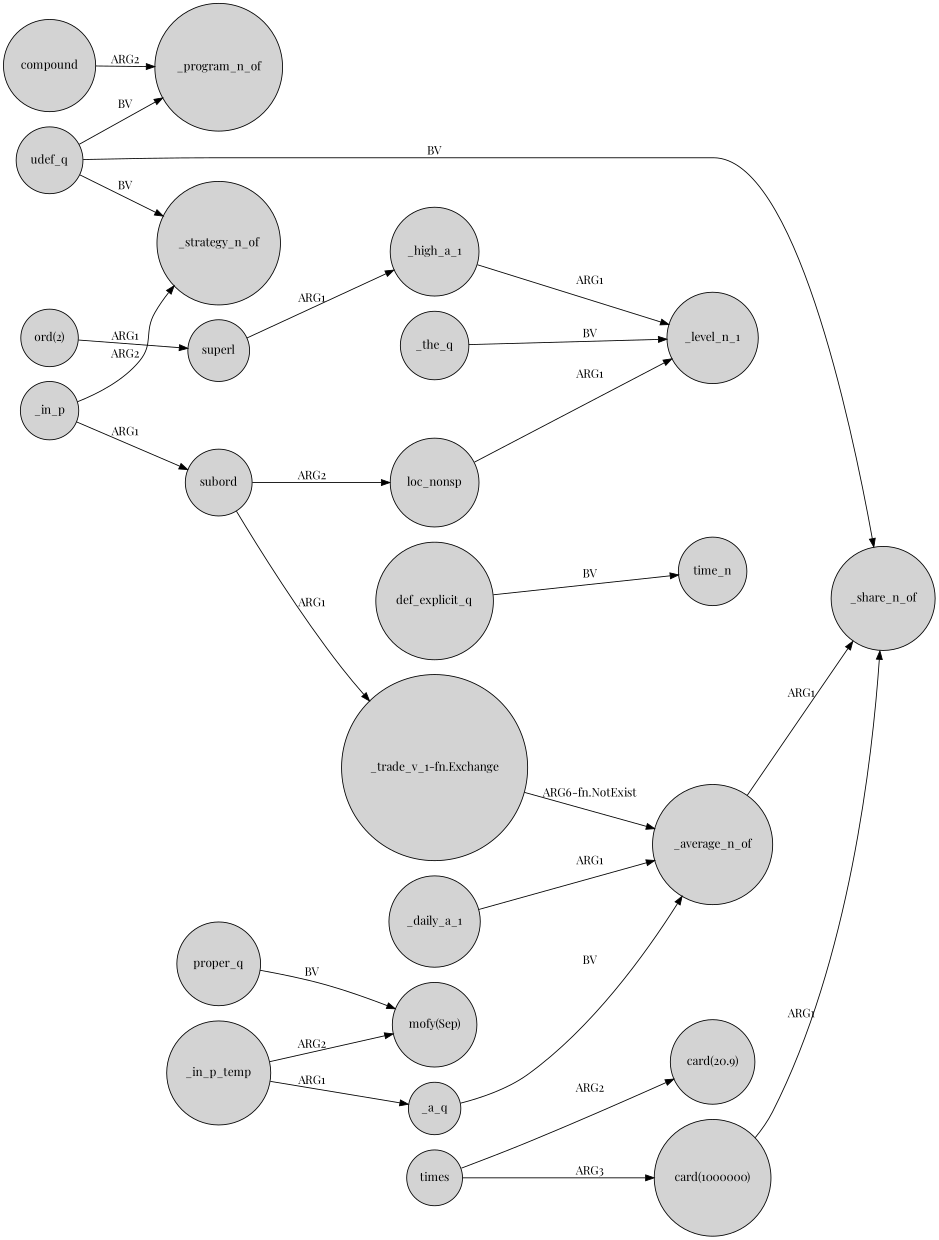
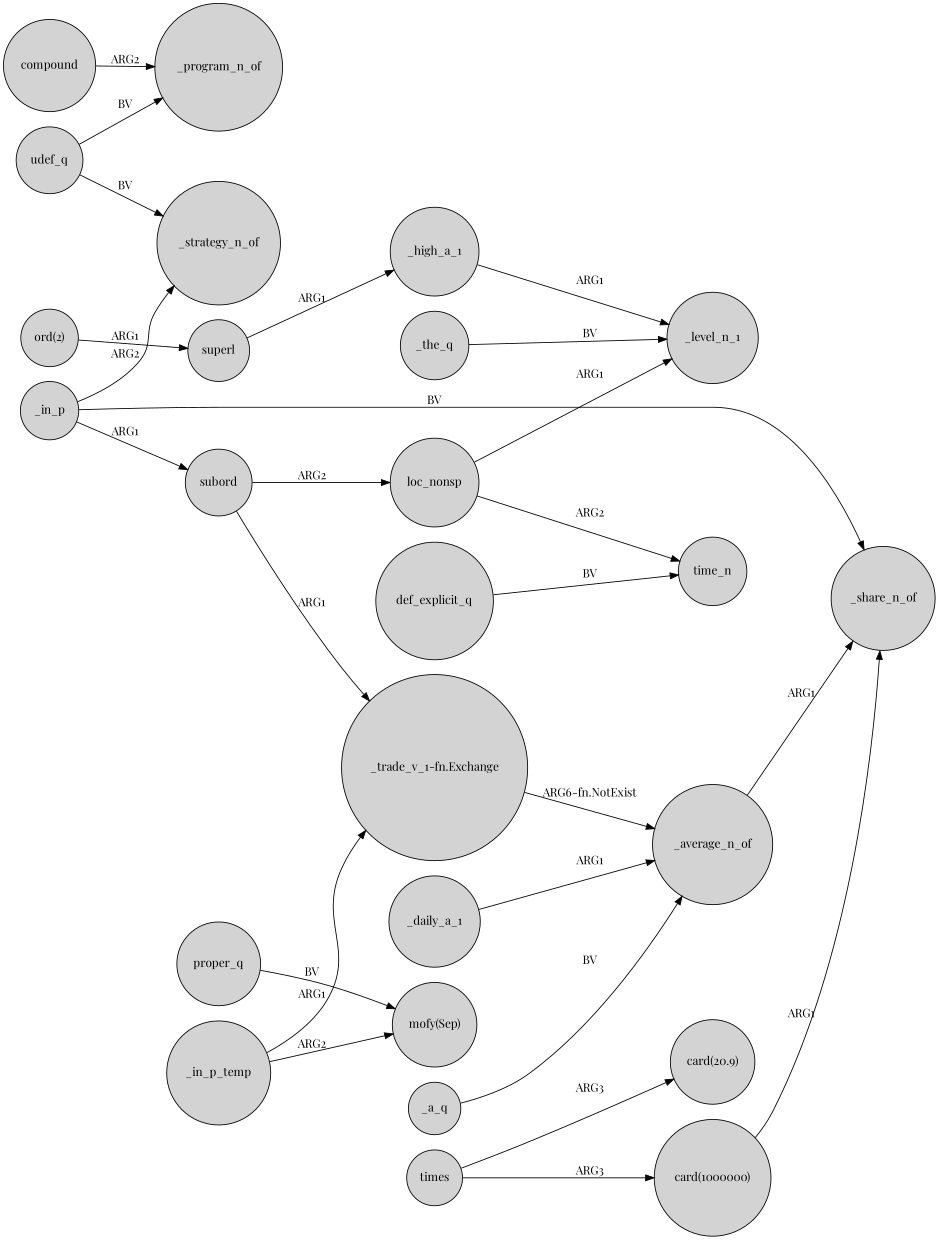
edge "udef_q" -> "_share_n_of": now "_in_p" -> "_share_n_of"
edge "loc_nonsp" -> "time_n": added, label "ARG2"
edge "times" -> "card(20.9)": label "ARG2" -> "ARG3"
edge "_in_p_temp" -> "_a_q": now "_in_p_temp" -> "_trade_v_1-fn.Exchange"
